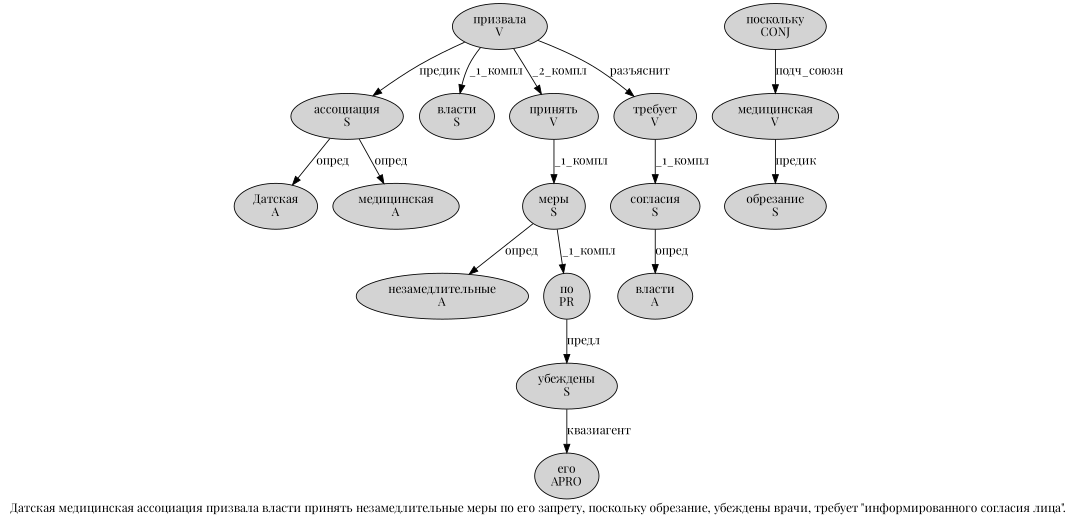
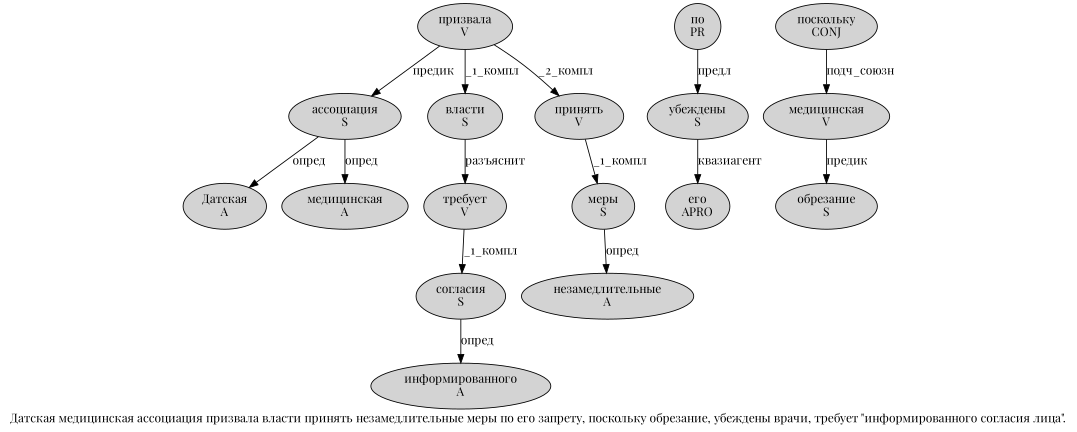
edge "призвала V" -> "требует V": now "власти S" -> "требует V"
edge "меры S" -> "по PR": removed, label "_1_компл"
node "власти A": label "власти A" -> "информированного A"
